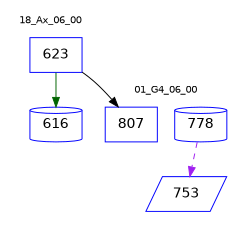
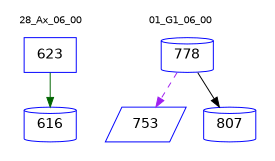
cluster "18_Ax_06_00": label "18_Ax_06_00" -> "28_Ax_06_00"
edge "623" -> "807": now "778" -> "807"
cluster "01_G4_06_00": label "01_G4_06_00" -> "01_G1_06_00"
node "807": shape box -> cylinder
